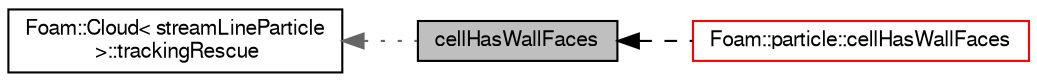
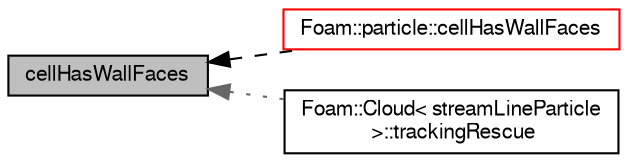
edge "cellHasWallFaces" -> "Foam::Cloud< streamLineParticle >::trackingRescue": reversed
